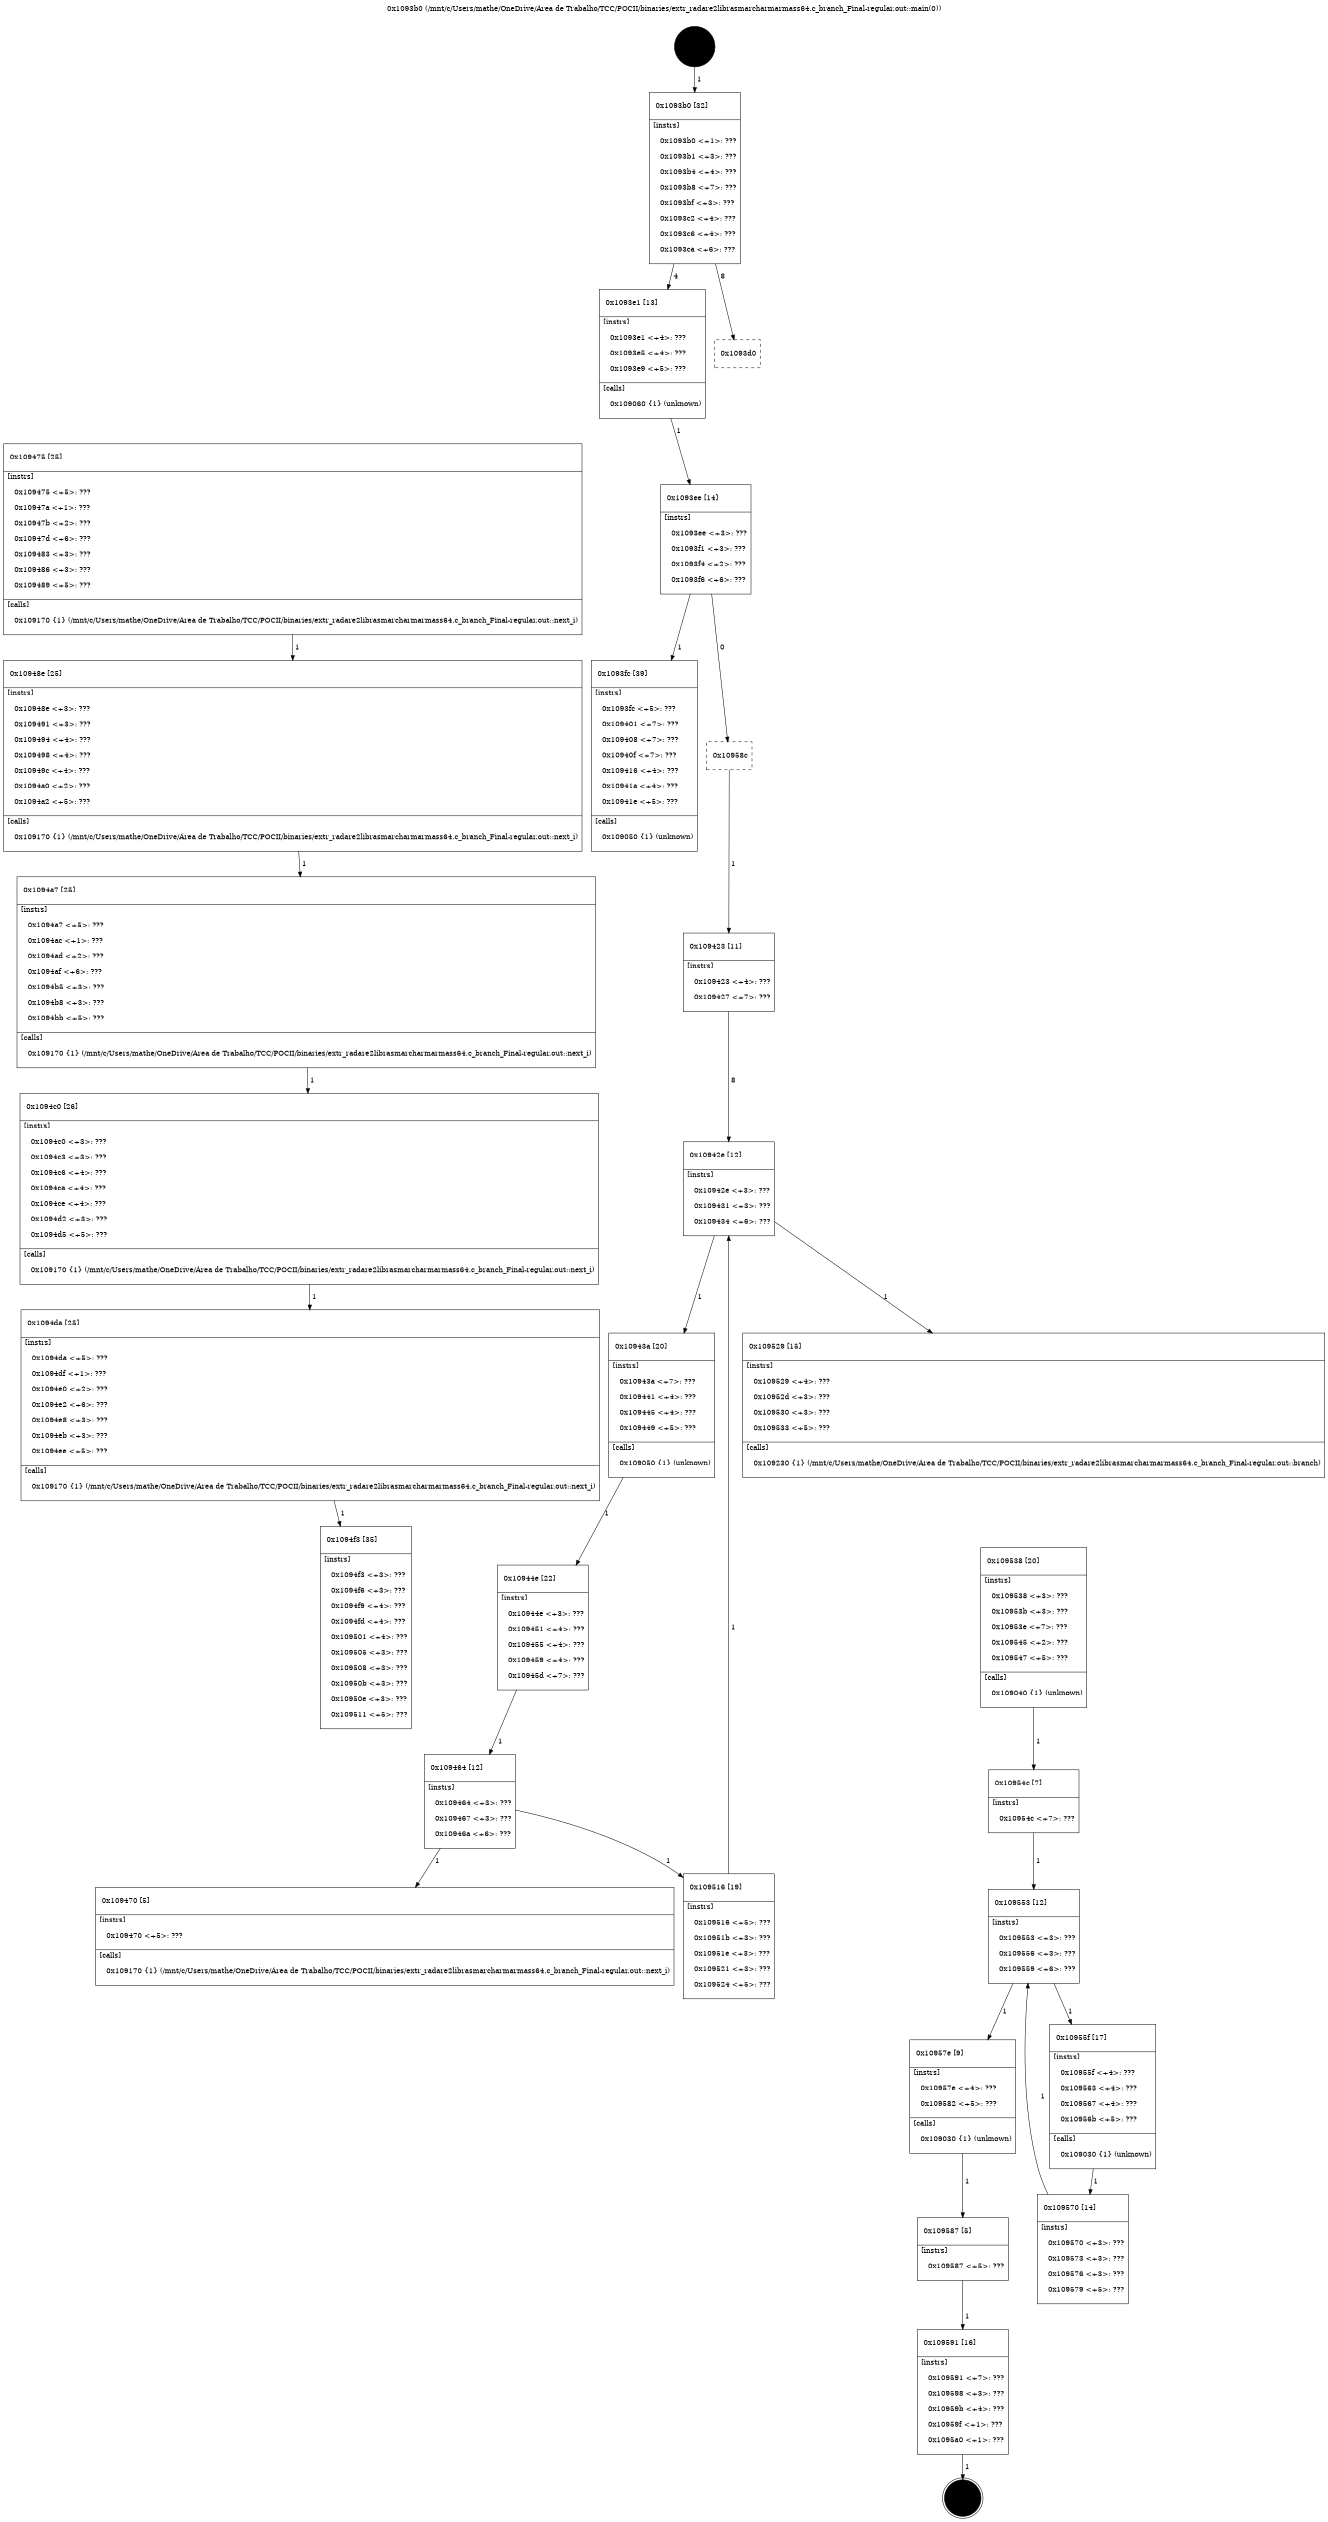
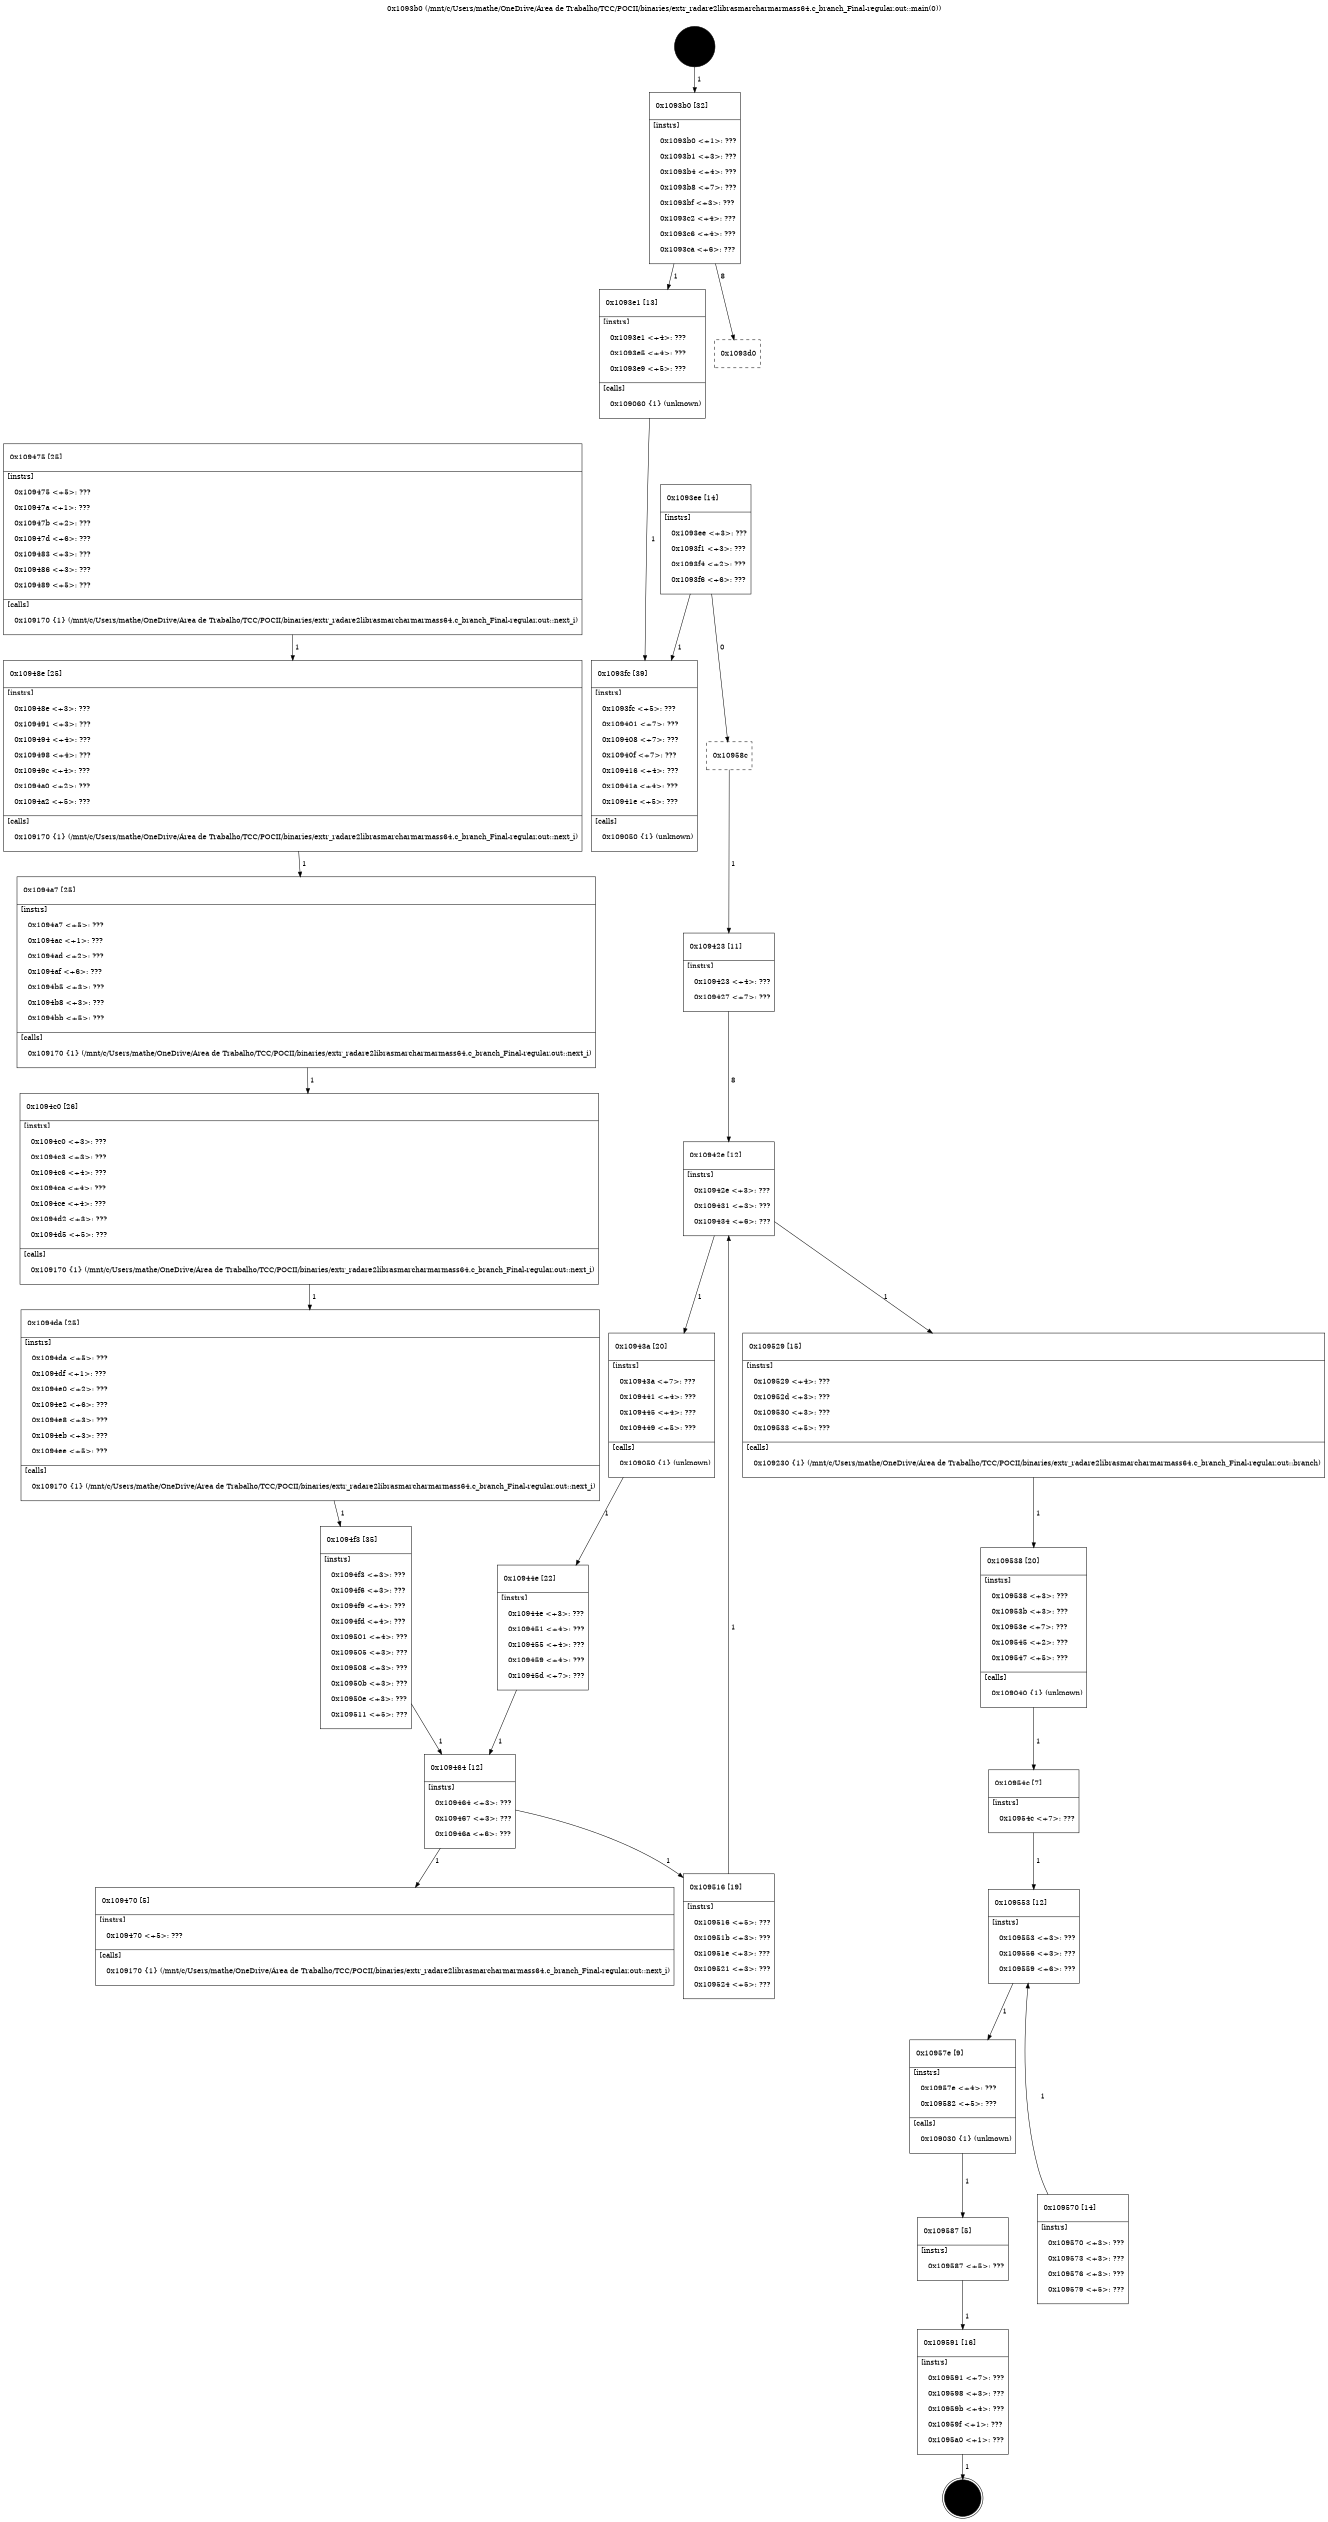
edge "0x1093b0 [32]" -> "0x1093e1 [13]": label " 4" -> " 1"
edge "0x1093e1 [13]" -> "0x1093ee [14]": now "0x1093e1 [13]" -> "0x1093fc [39]"
edge "0x109529 [15]" -> "0x109538 [20]": added, label "1"
edge "0x1094f3 [35]" -> "0x109464 [12]": added, label "1"
node "0x10955f [17]": removed
